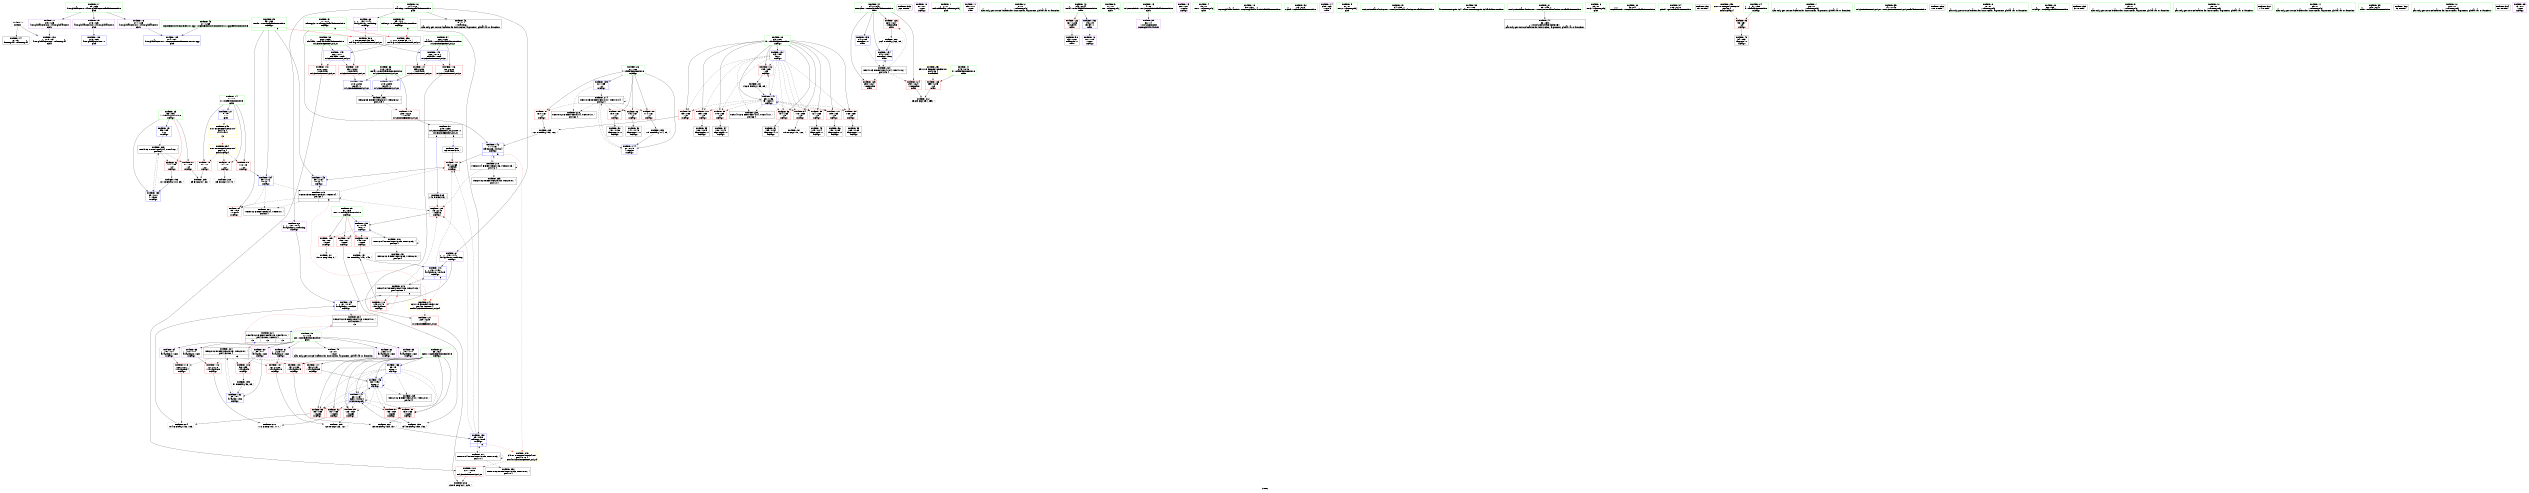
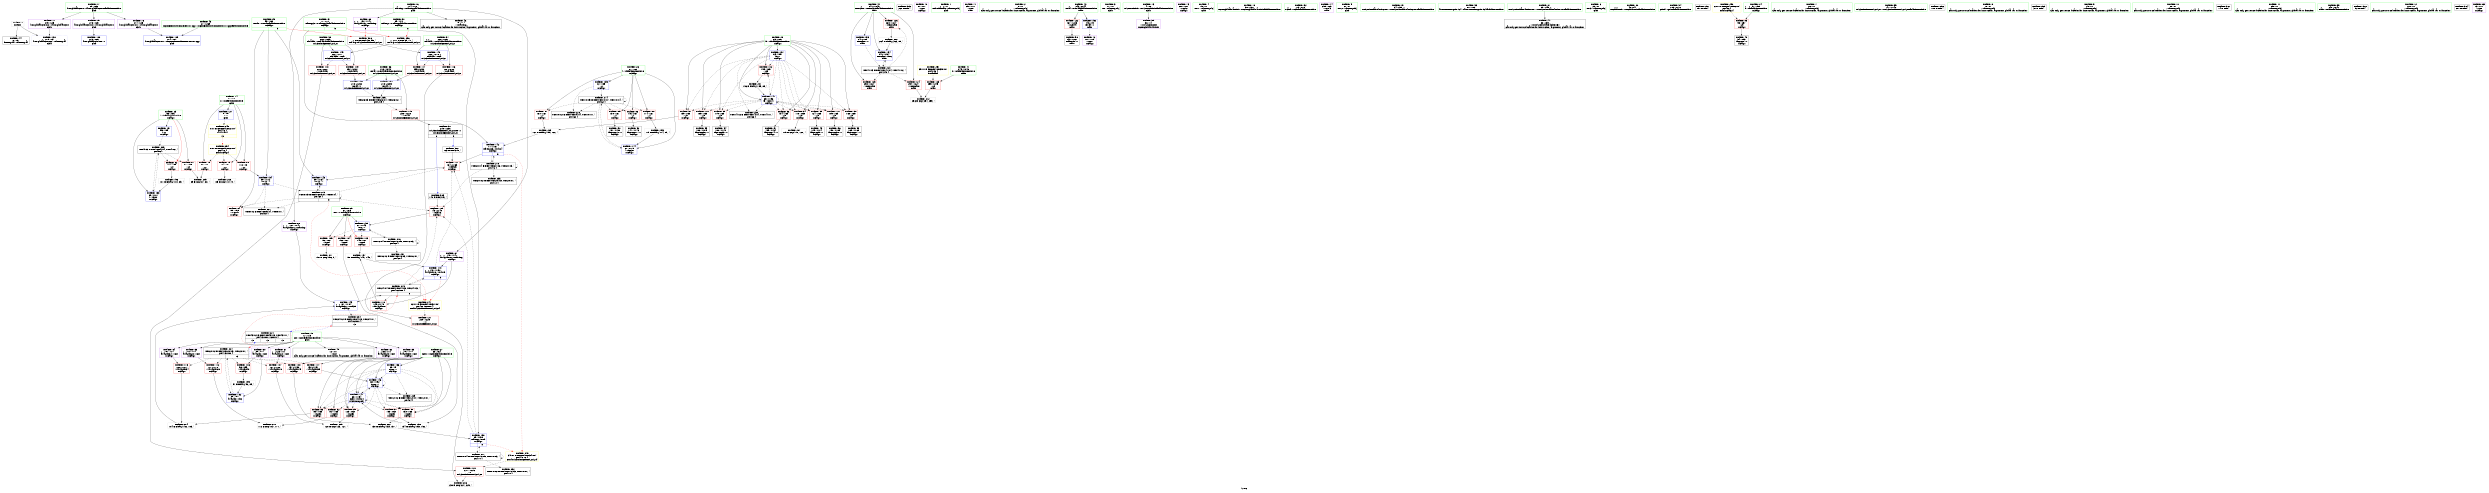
node "NodeID: 22": removed
